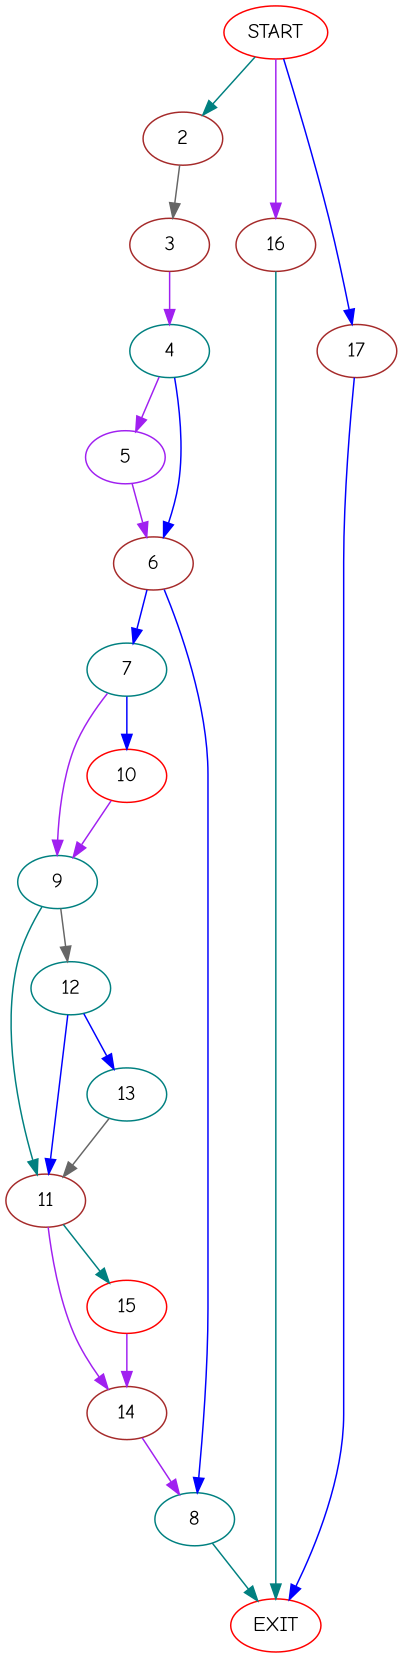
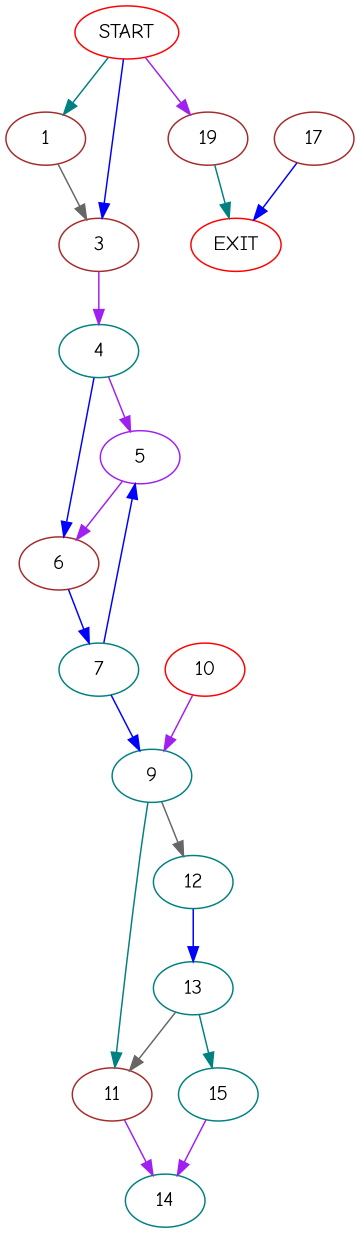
node "2": label "2" -> "1"
edge "START" -> "17": now "START" -> "3"
node "16": label "16" -> "19"
edge "7" -> "10": now "7" -> "5"
edge "7" -> "9": color purple -> blue
edge "12" -> "11": removed
edge "11" -> "15": now "13" -> "15"
node "15": color red -> teal
node "14": color brown -> teal
node "8": removed
